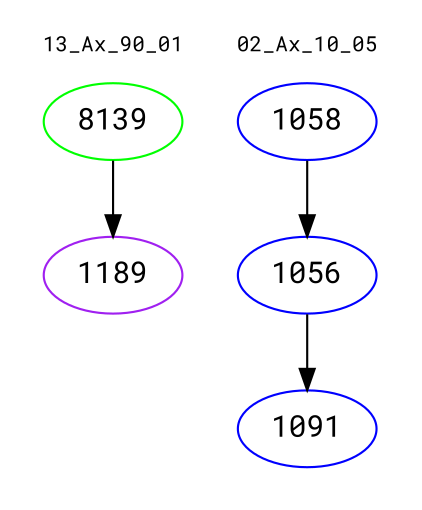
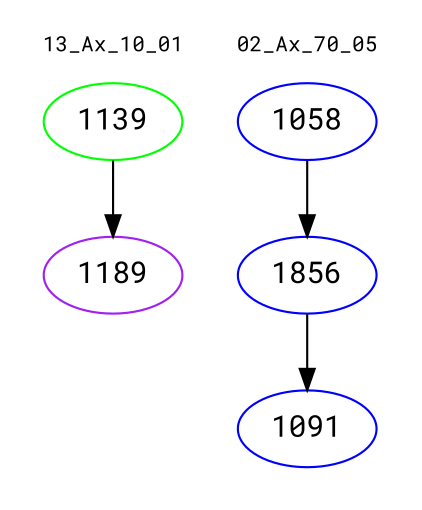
cluster "13_Ax_90_01": label "13_Ax_90_01" -> "13_Ax_10_01"
cluster "02_Ax_10_05": label "02_Ax_10_05" -> "02_Ax_70_05"
node "8139": label "8139" -> "1139"
node "1056": label "1056" -> "1856"
